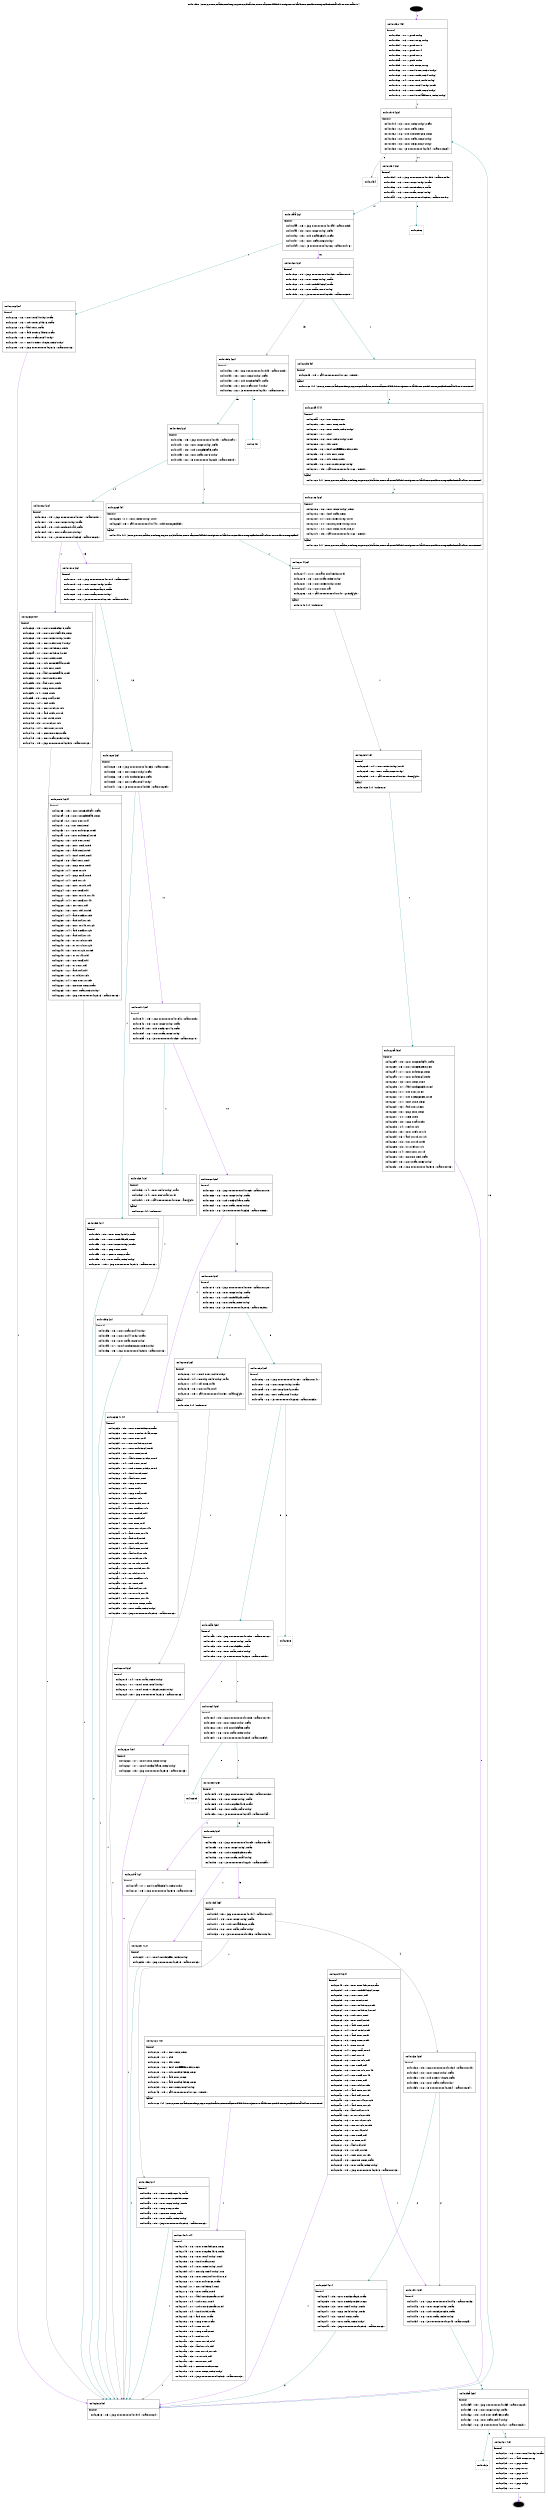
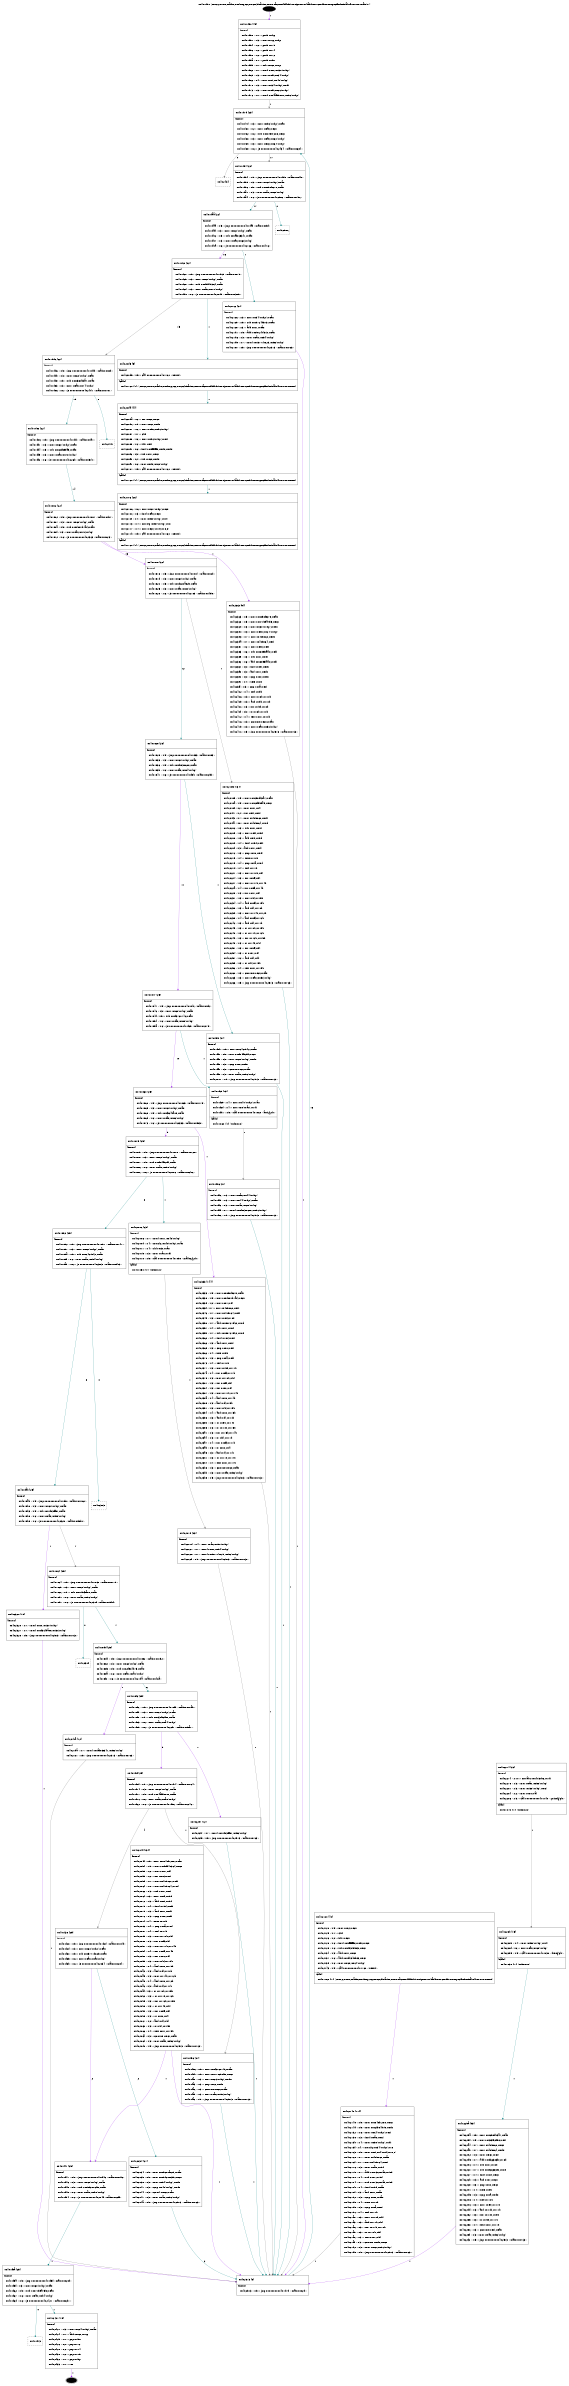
node "0x40226b [9]": removed
